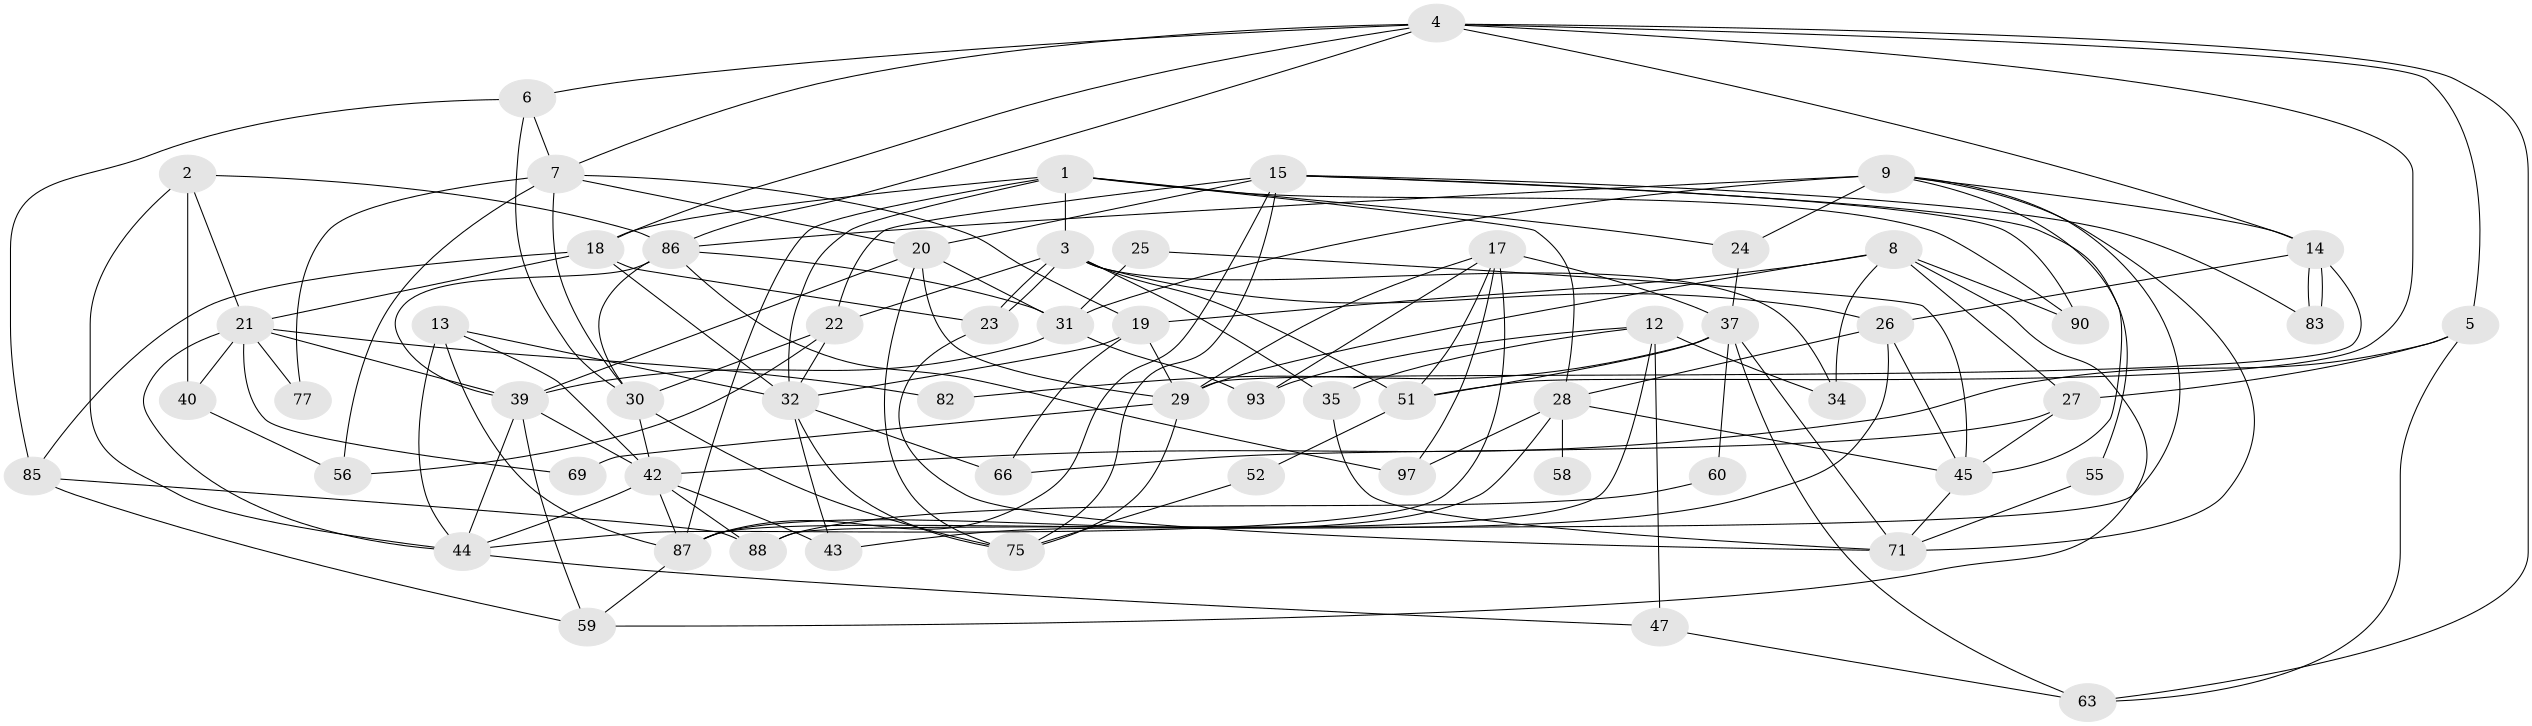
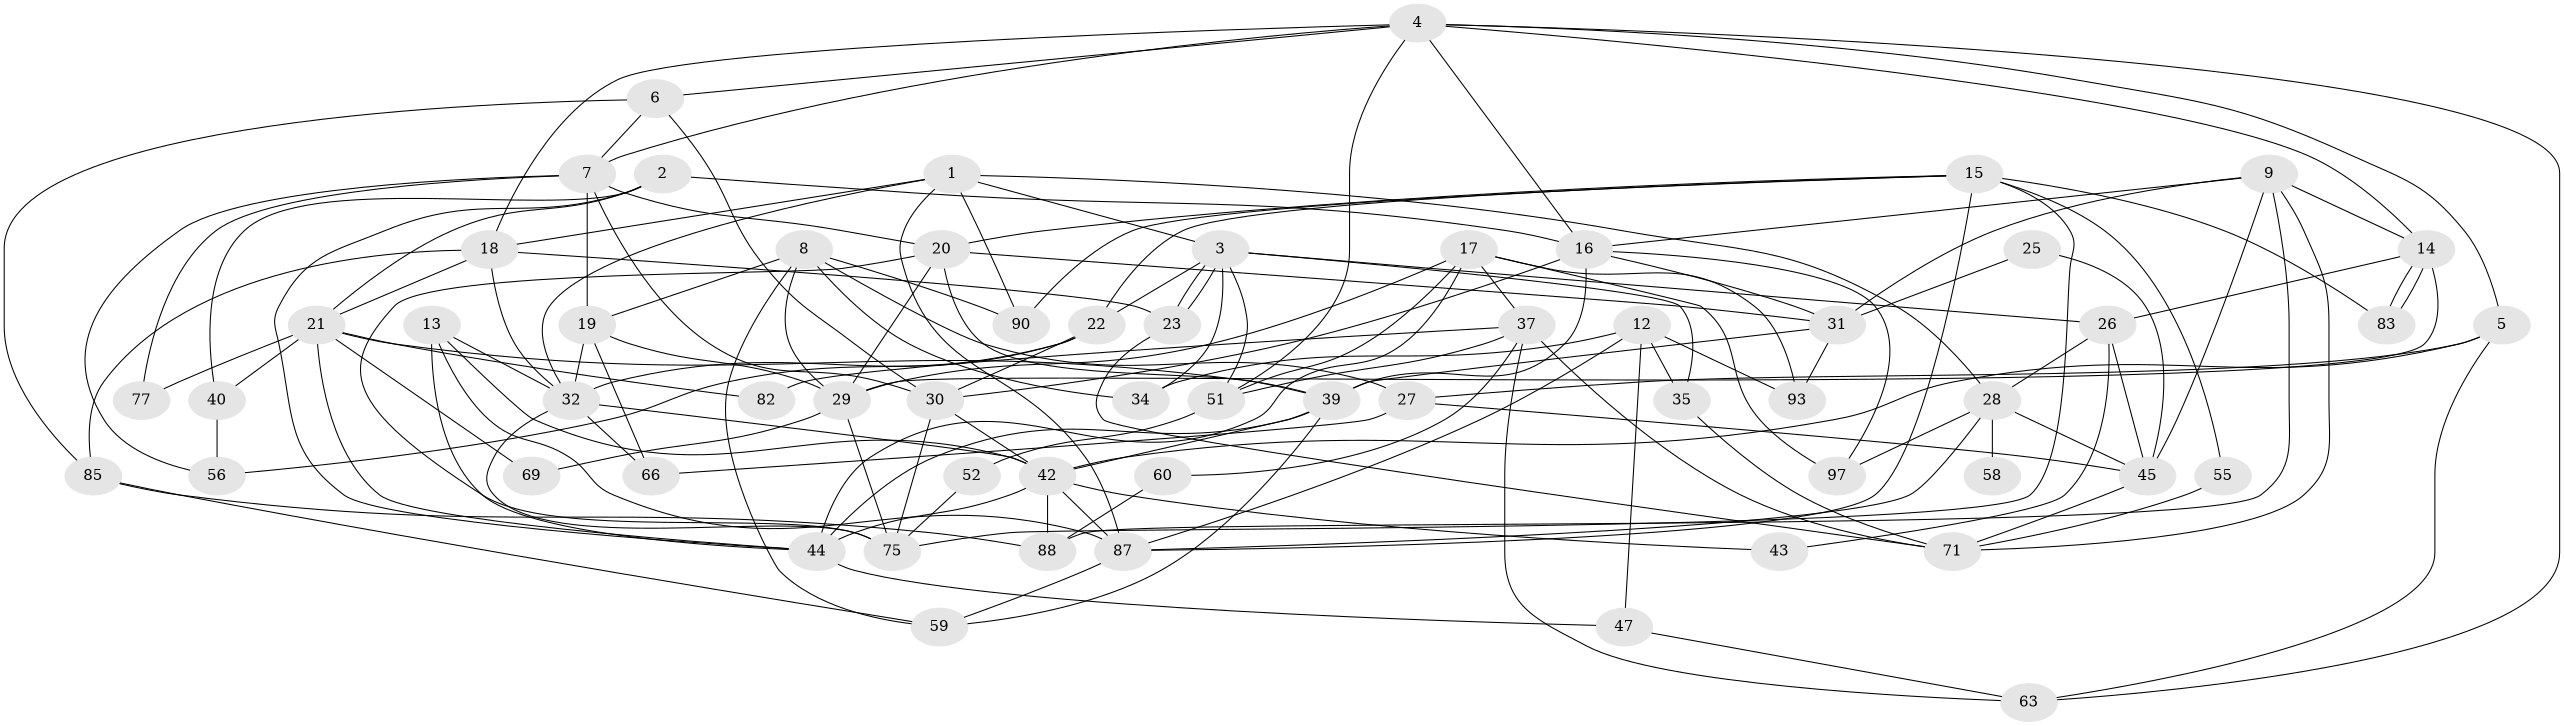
node "86": label "86" -> "16"
node "24": removed
edge "32" -- "43": now "32" -- "42"
